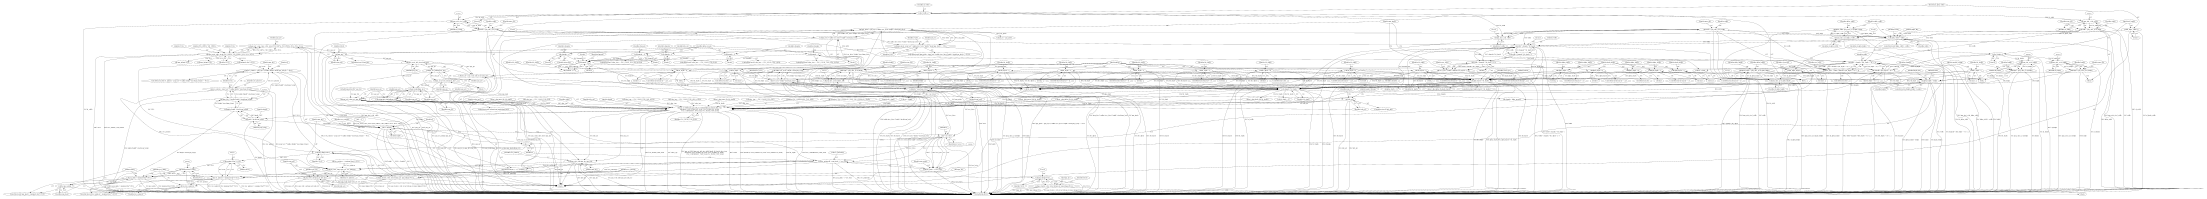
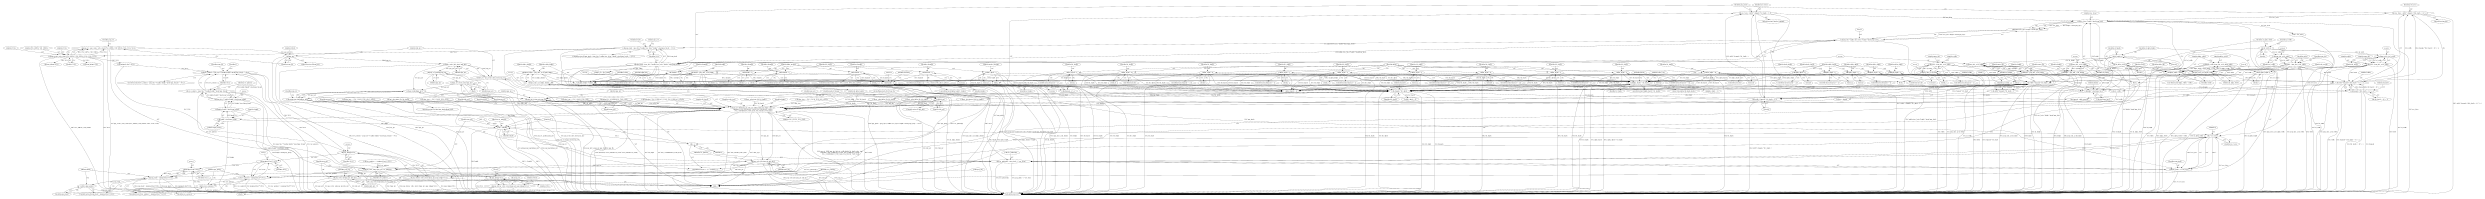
edge "(Call,row_pointers[i] = png_pixels + i * row_bytes)" -> "(Call,free (row_pointers))": now "1000325" -> "(Call,free (row_pointers))"
